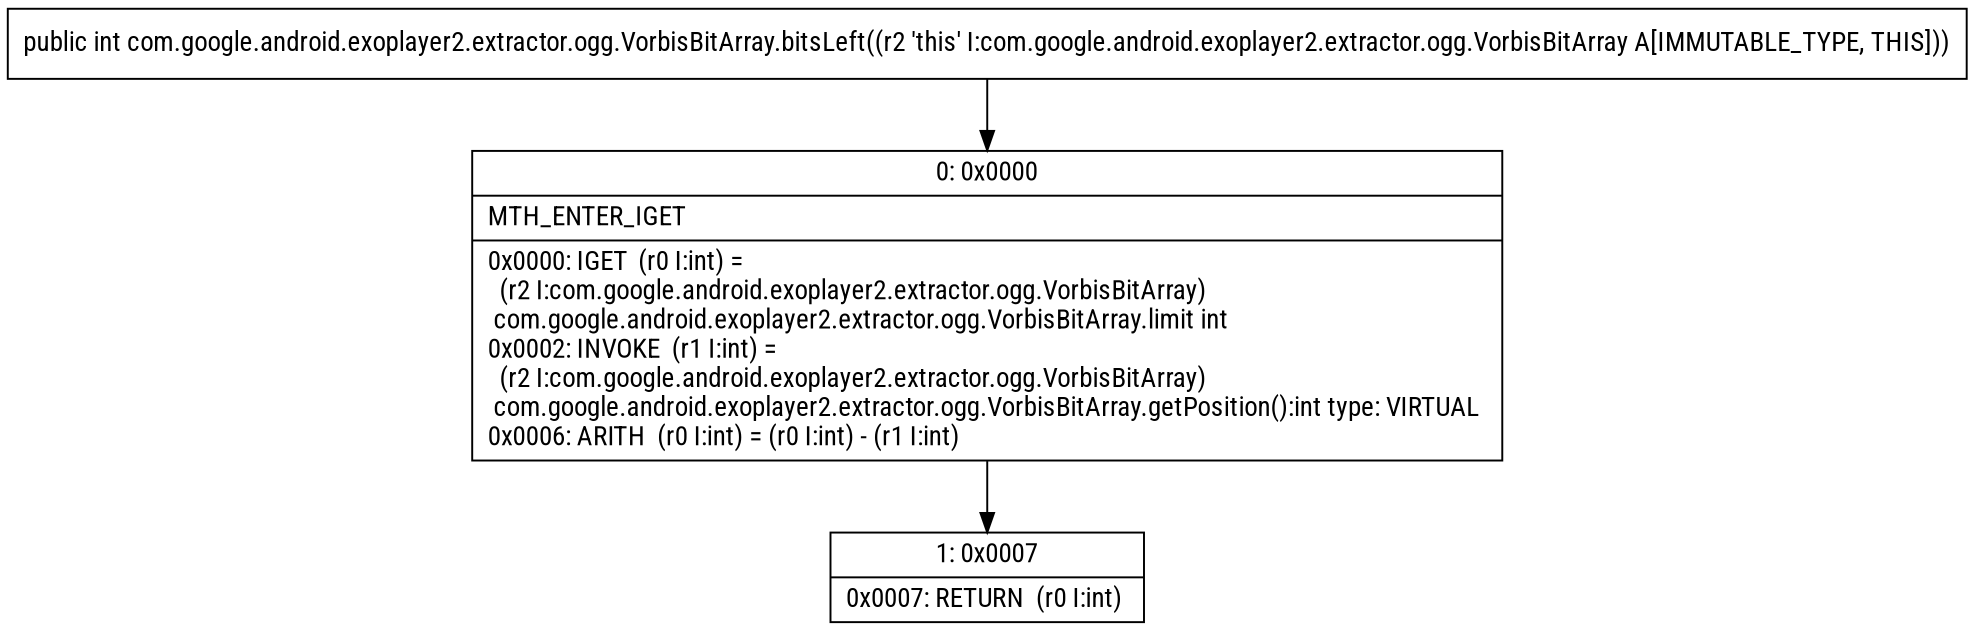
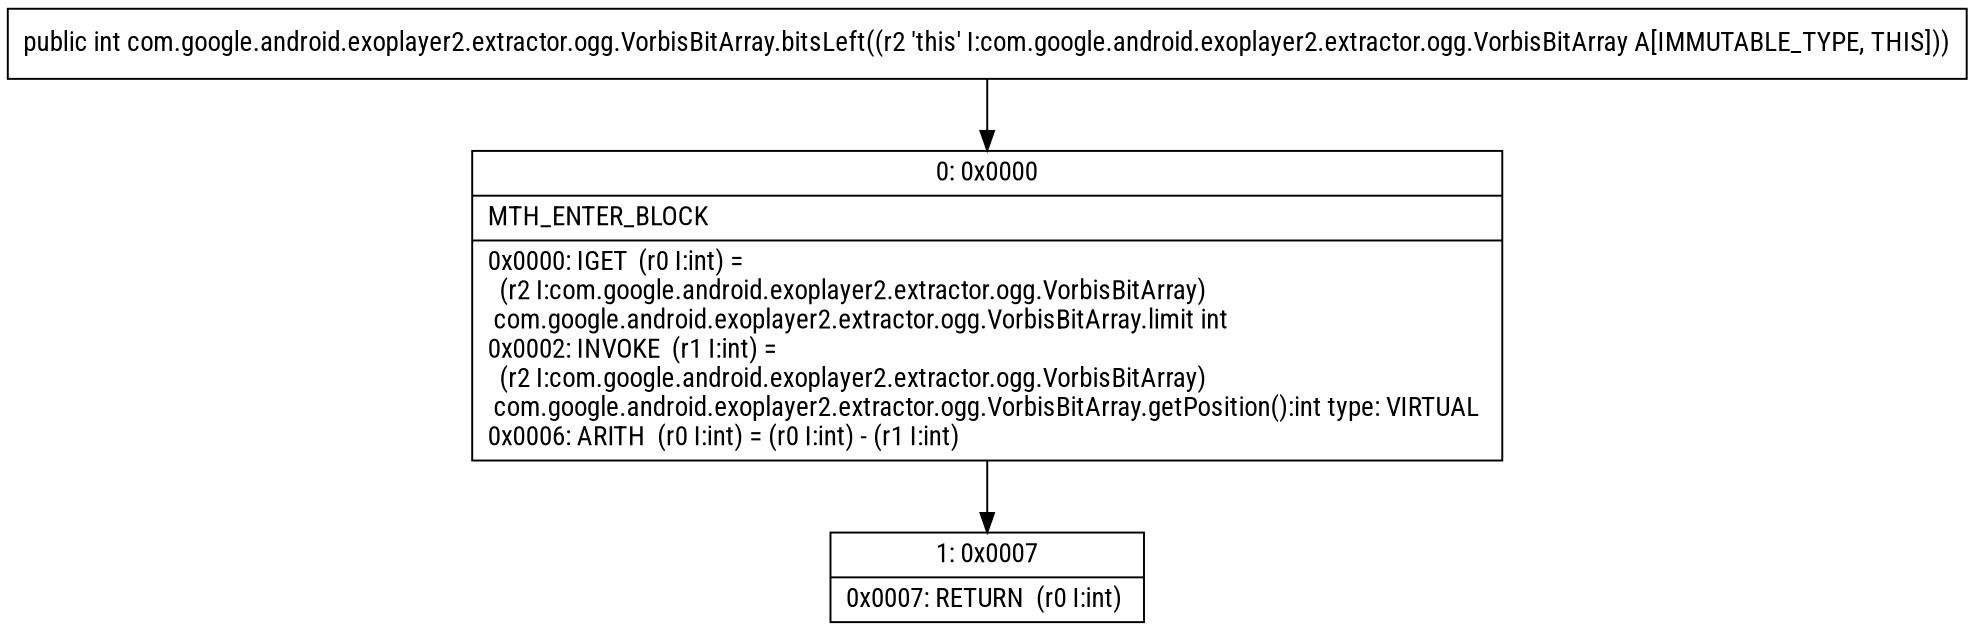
node "0: 0x0000": text "MTH_ENTER_IGET" -> "MTH_ENTER_BLOCK"
